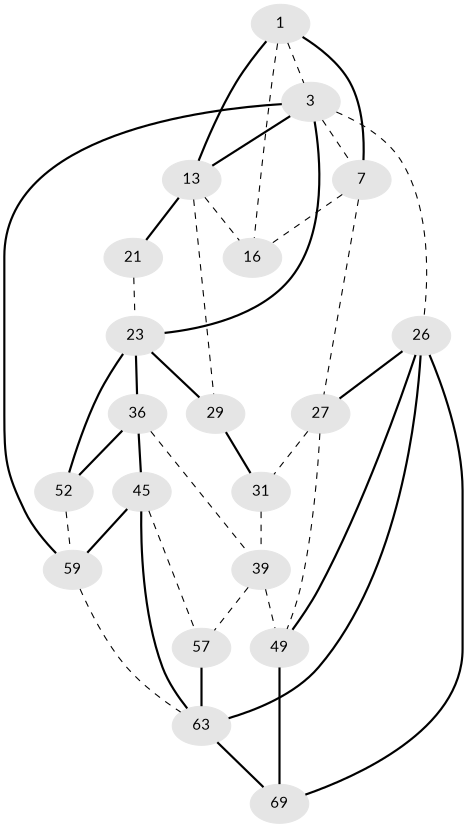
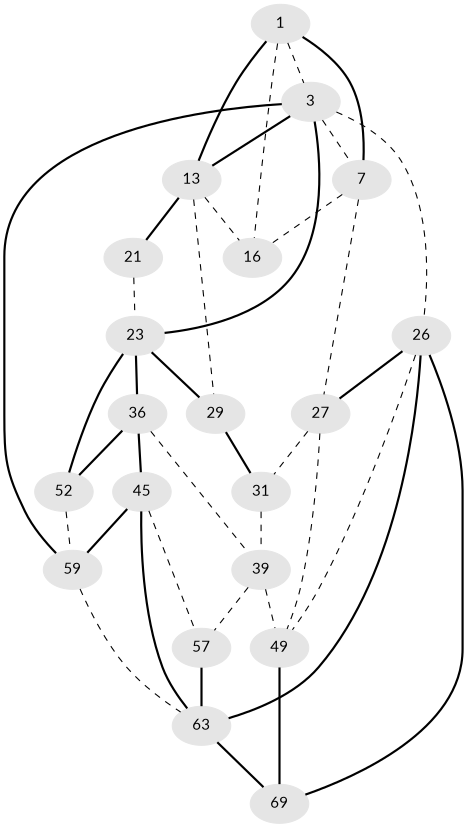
edge "26" -- "49": style bold -> dashed
